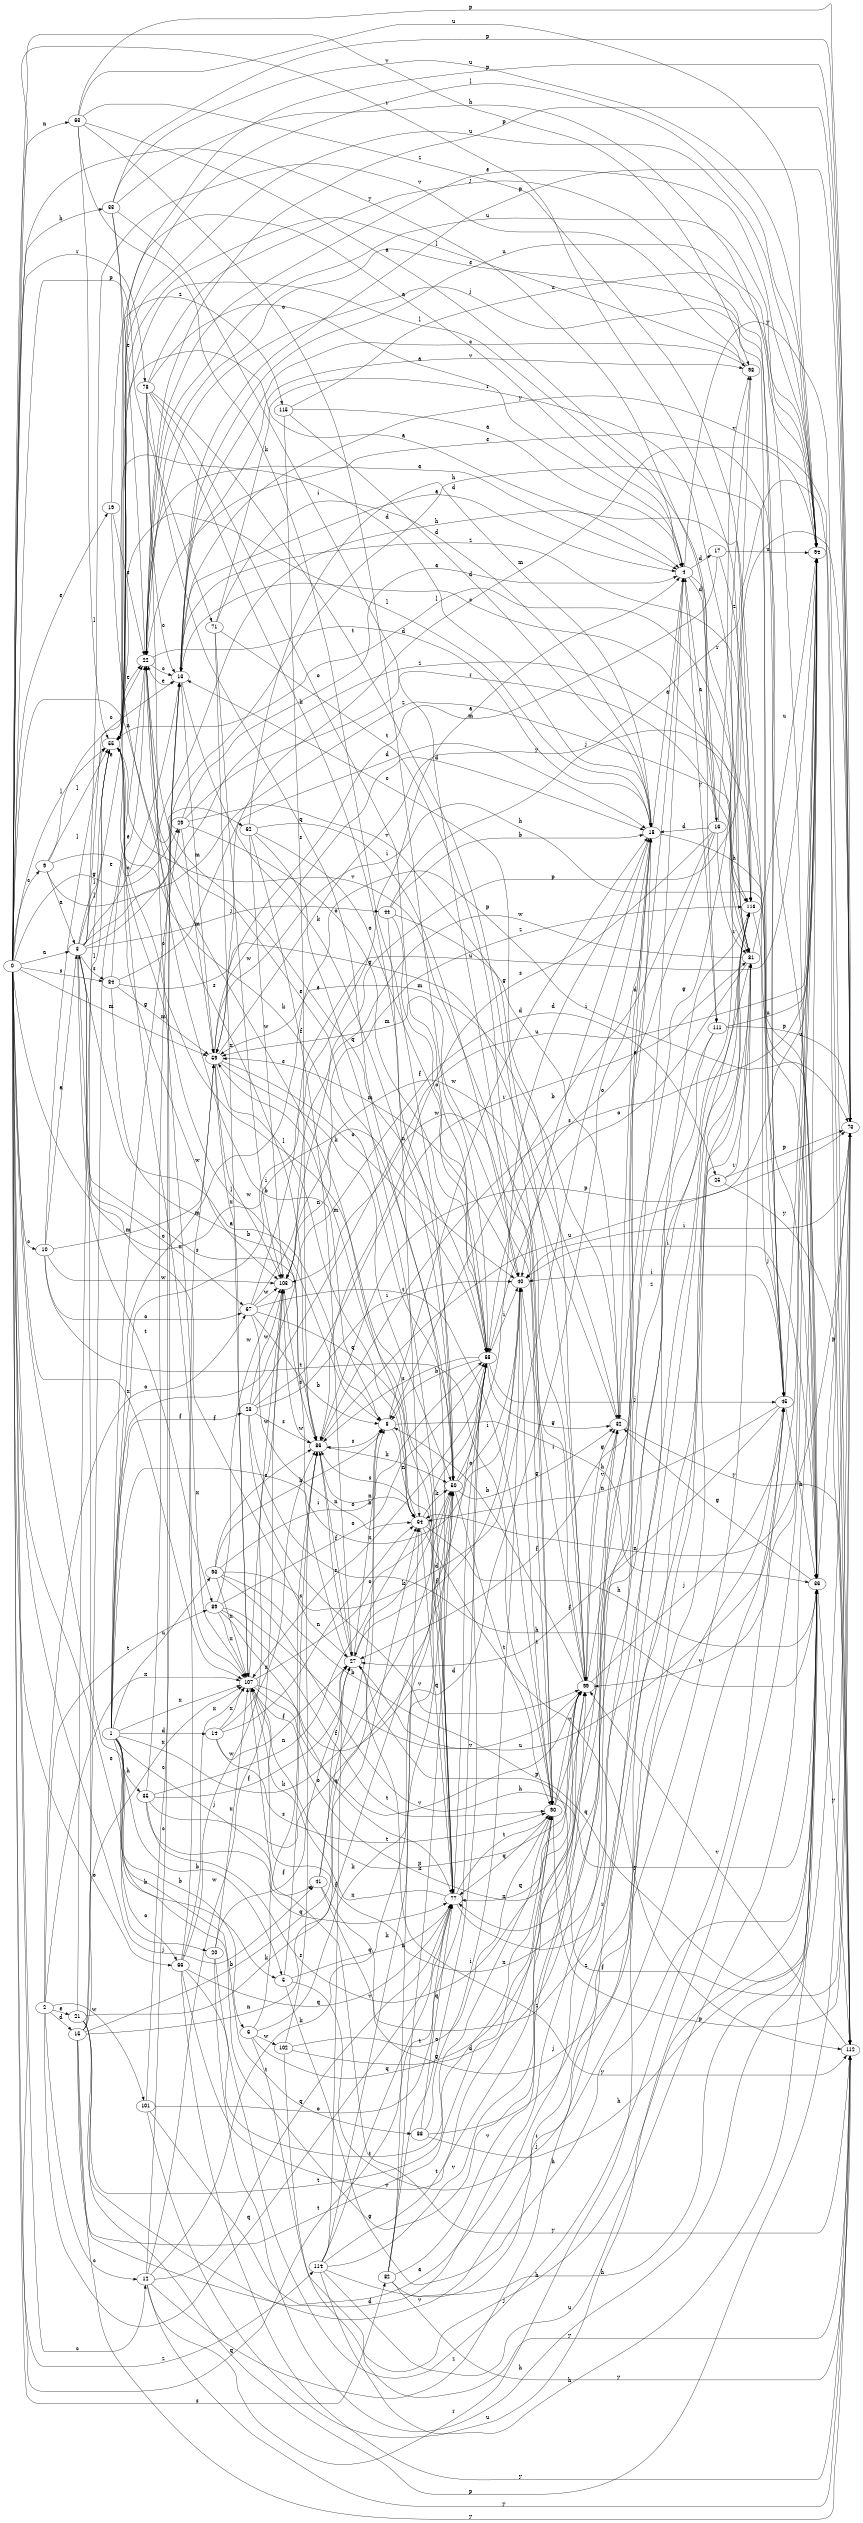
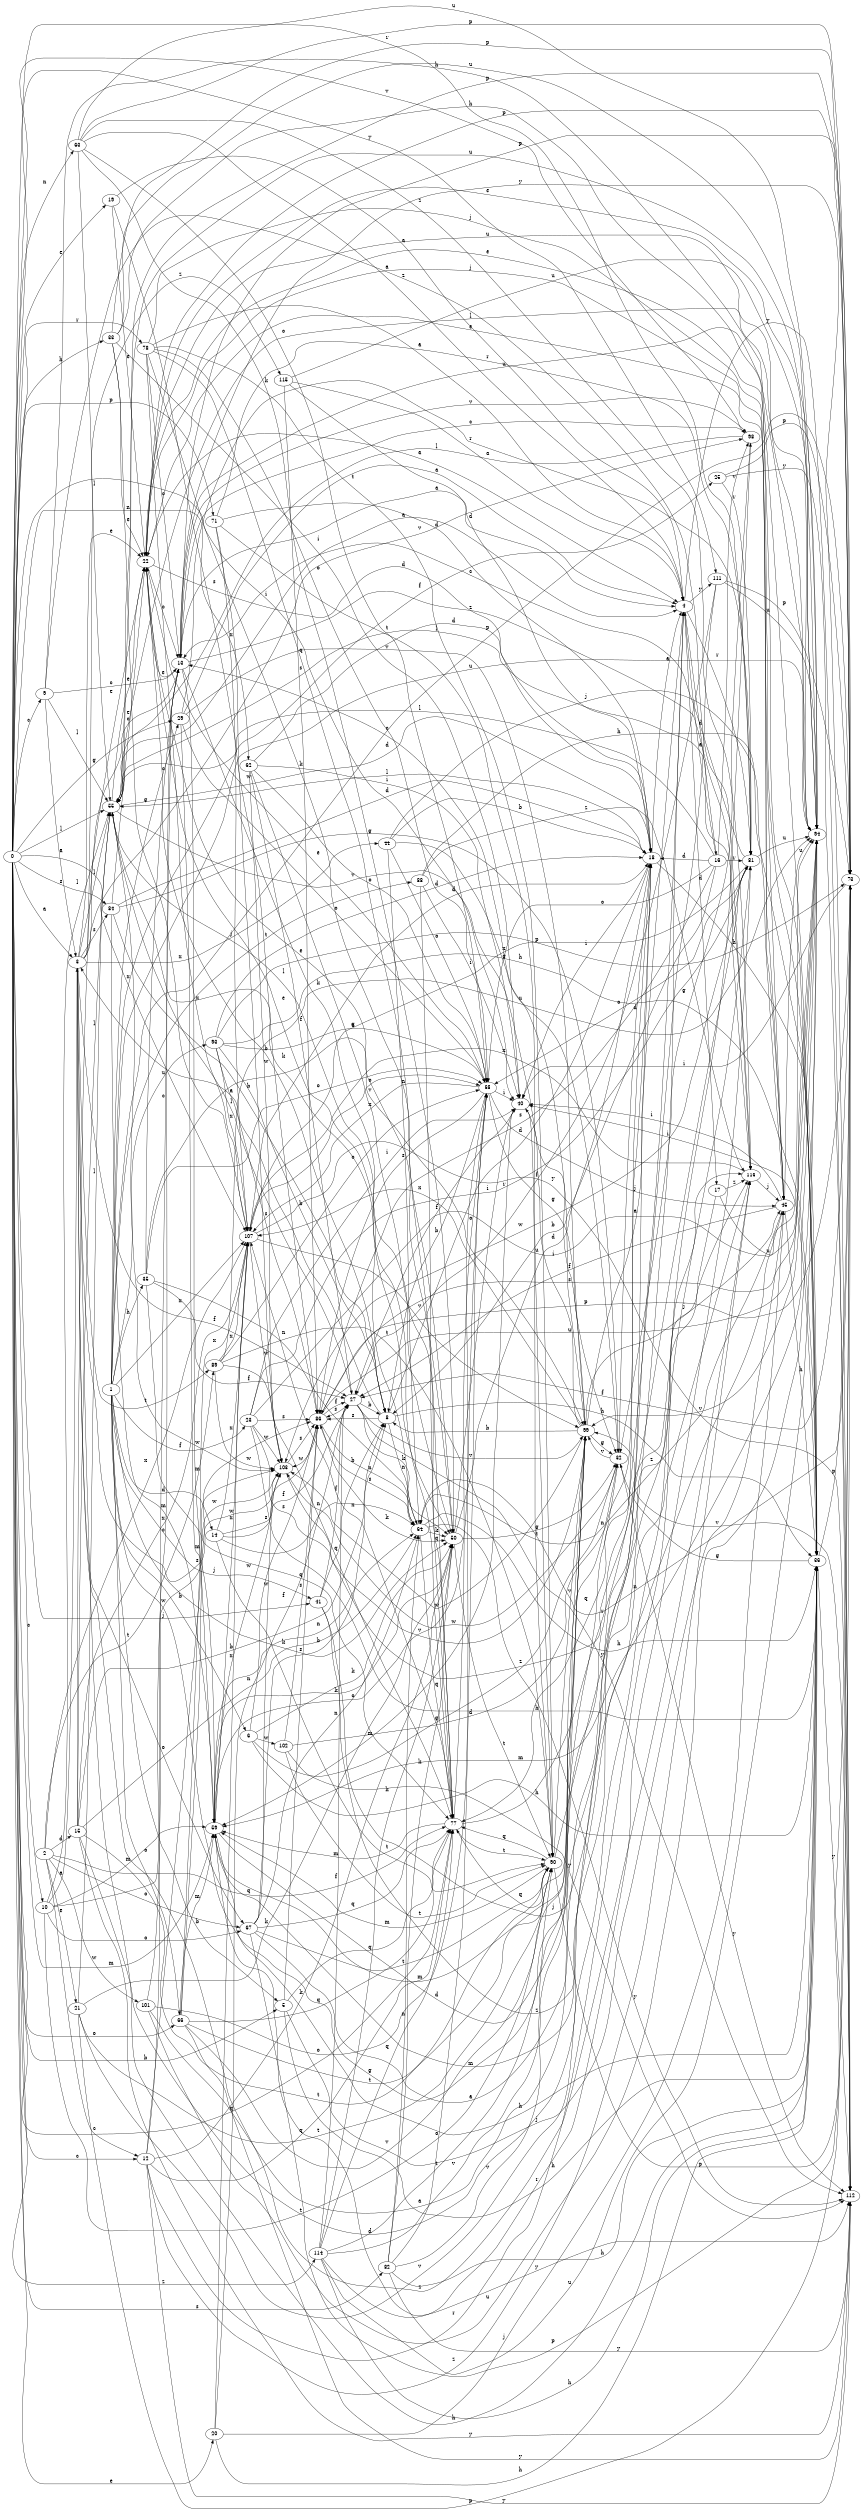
edge "1" -> "40": removed, label "i"
